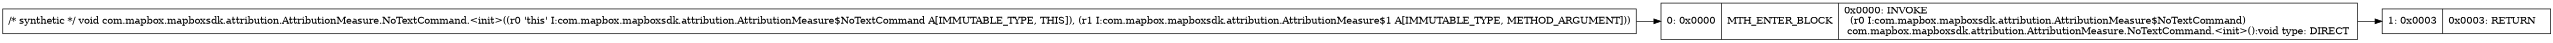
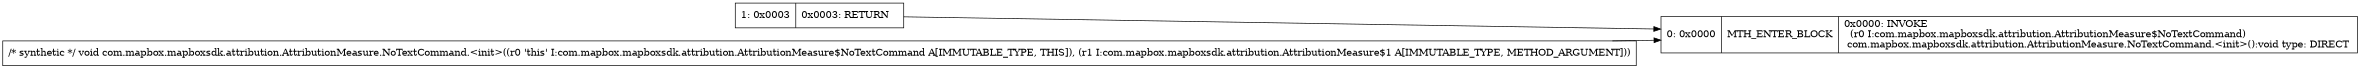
edge "0: 0x0000" -> "1: 0x0003": reversed
